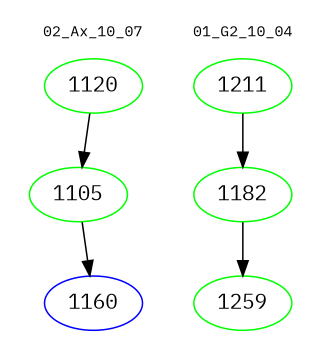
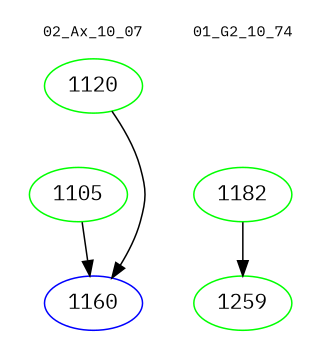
cluster "01_G2_10_04": label "01_G2_10_04" -> "01_G2_10_74"
node "1211": removed
edge "1120" -> "1105": now "1120" -> "1160"
